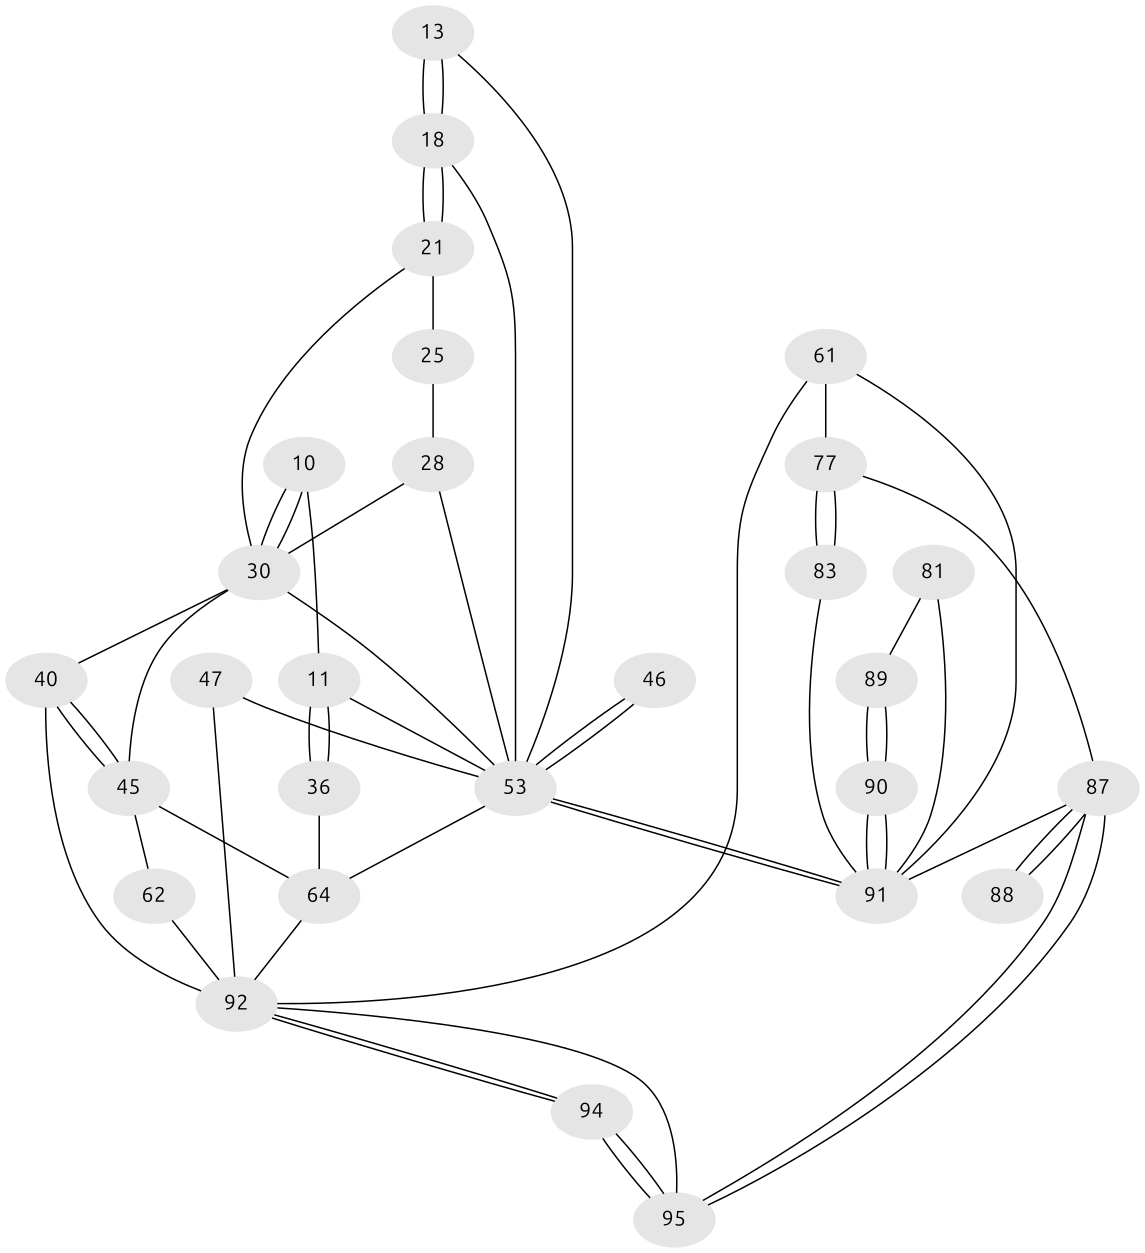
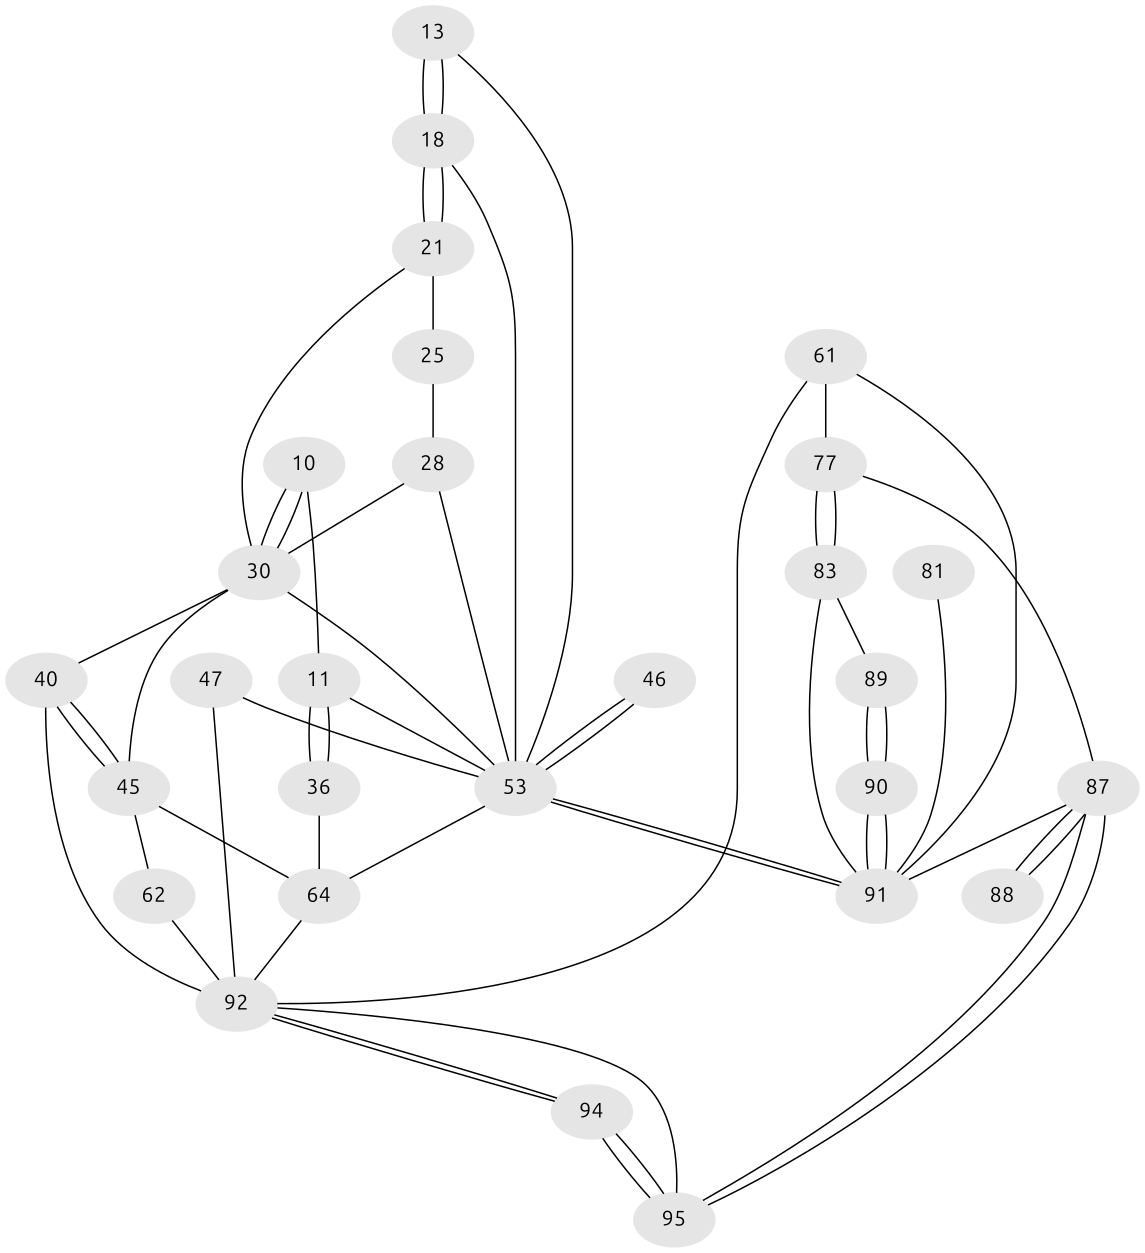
edge "81" -- "89": now "83" -- "89"
